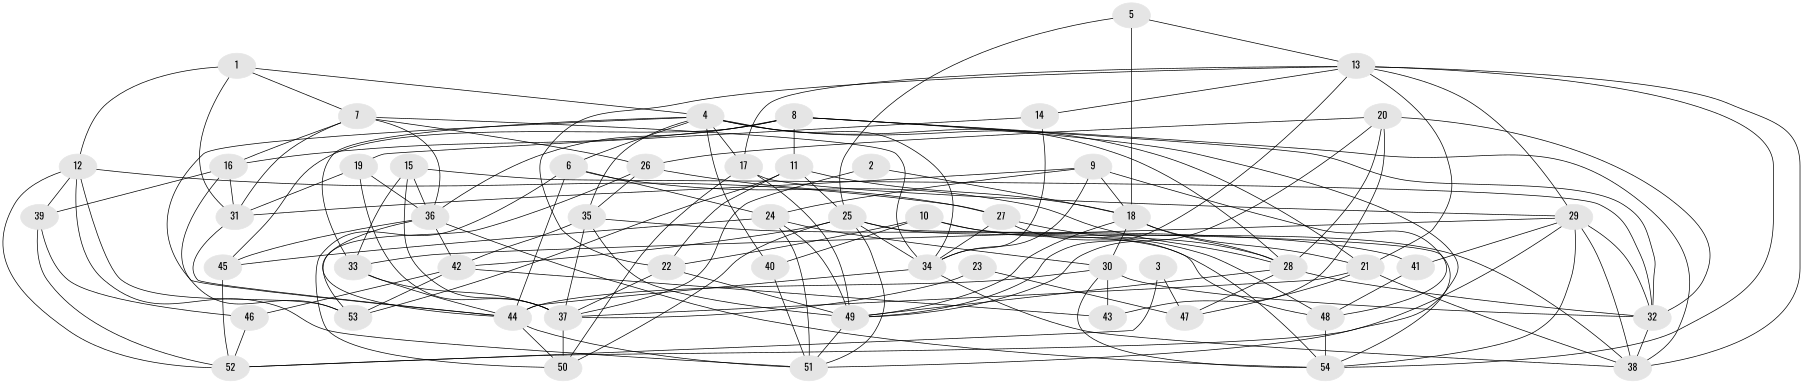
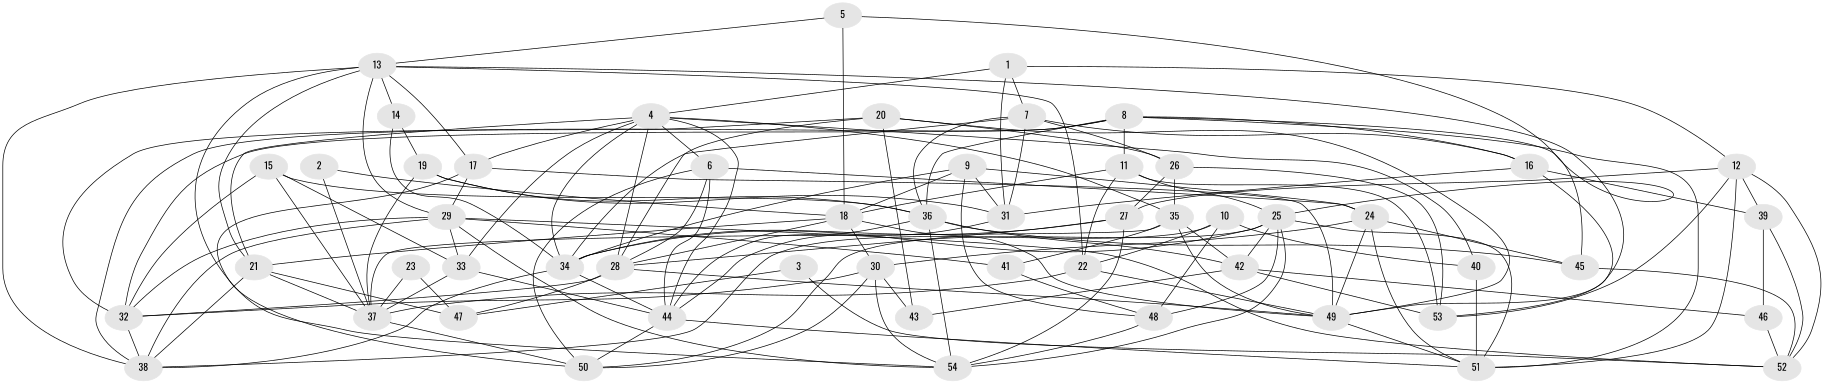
edge "30" -- "44": now "30" -- "50"
